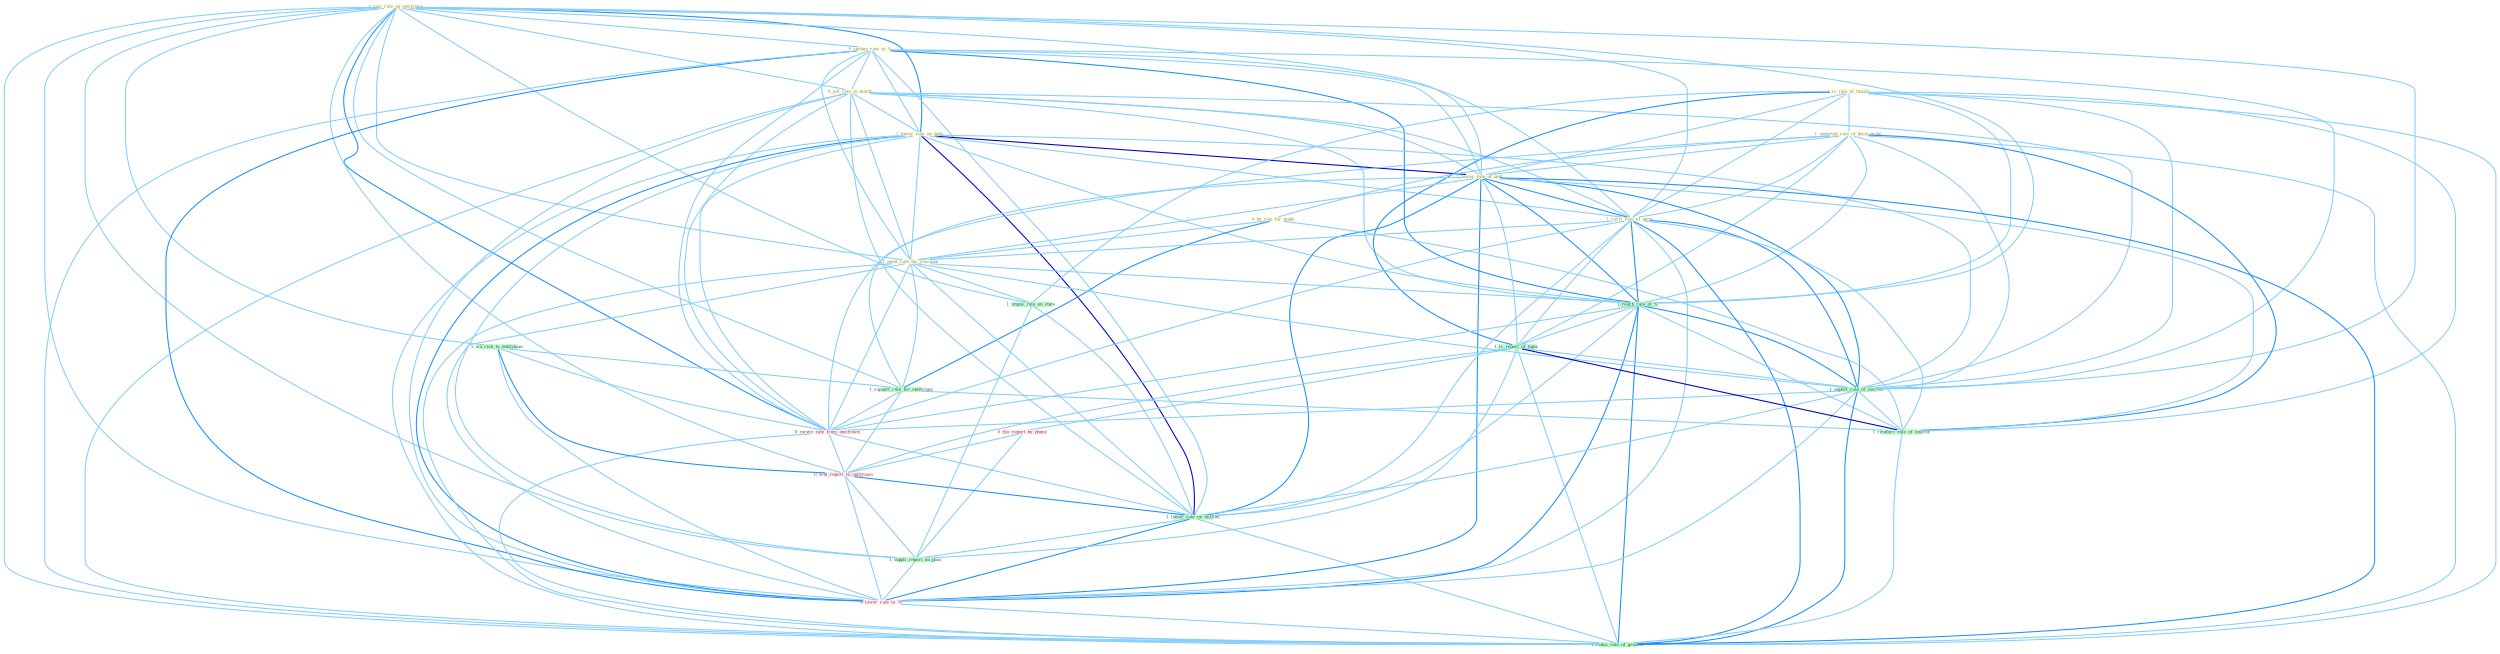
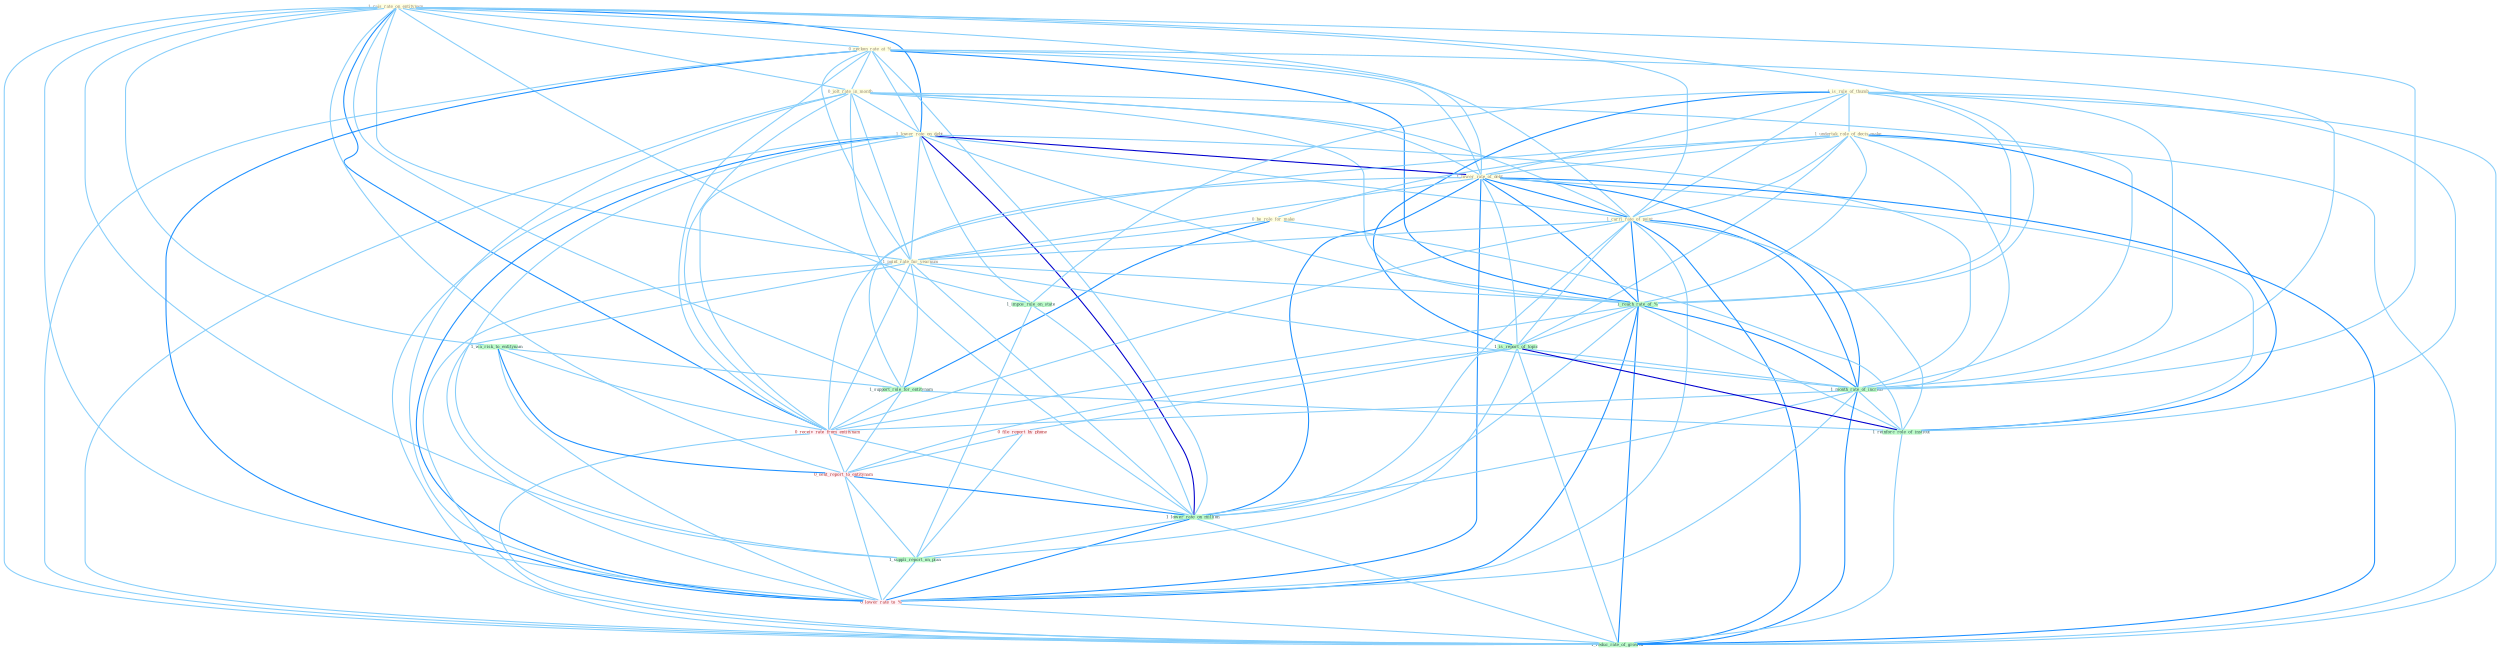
edge "1_point_rate_for_yearnum" -- "1_impos_rule_on_state": now "1_lower_rate_on_debt" -- "1_impos_rule_on_state"
node "1_expect_rate_of_increas": label "1_expect_rate_of_increas" -> "1_month_rate_of_increas"
